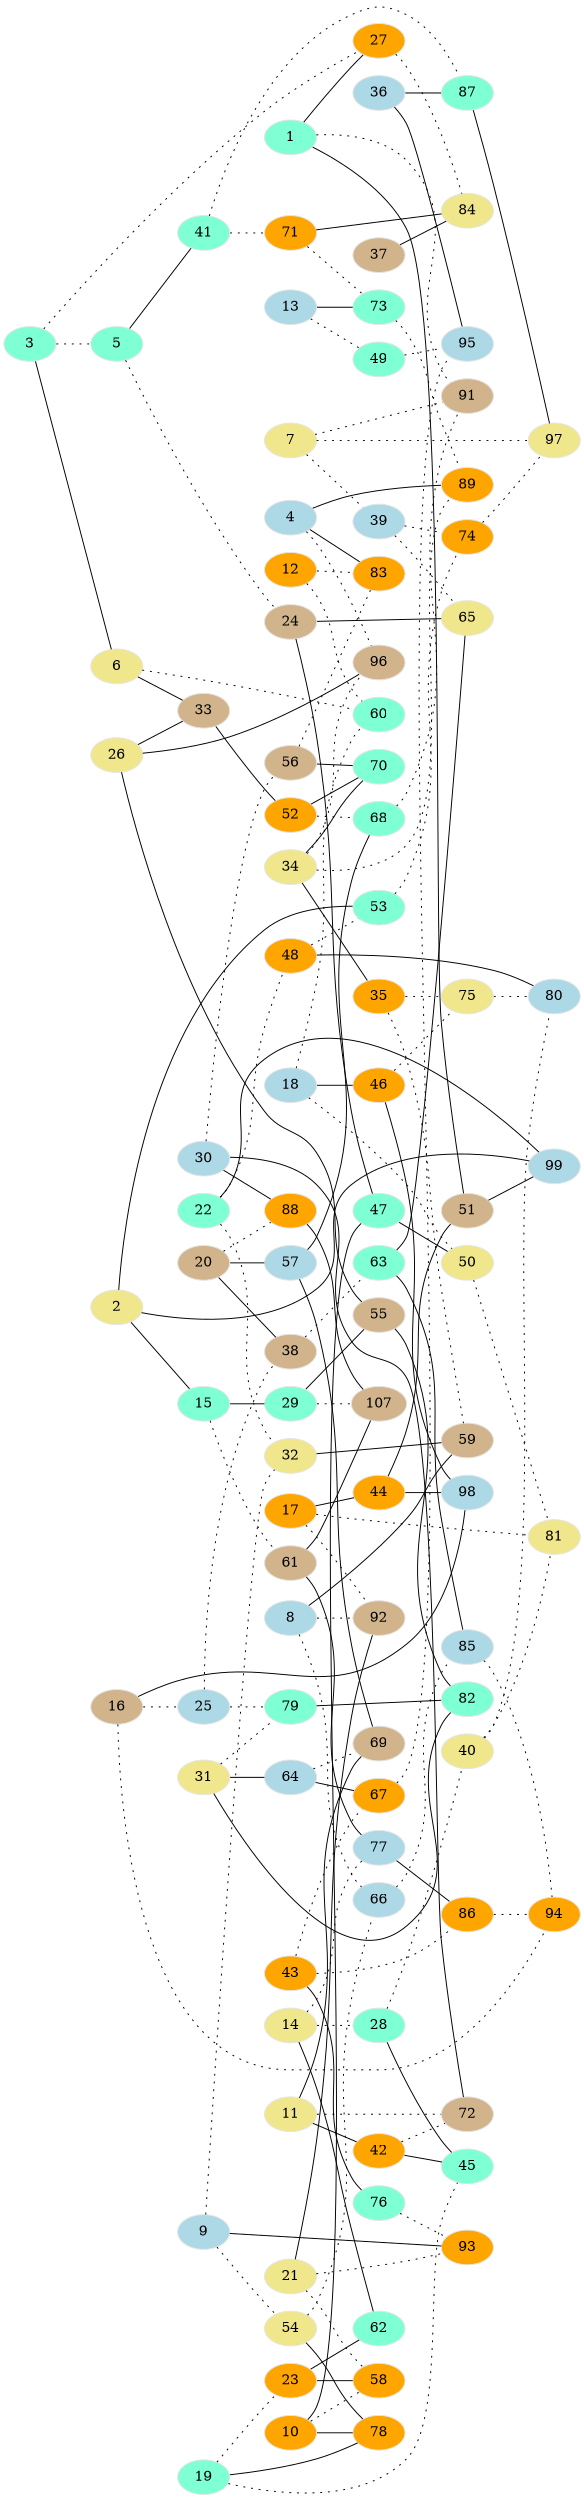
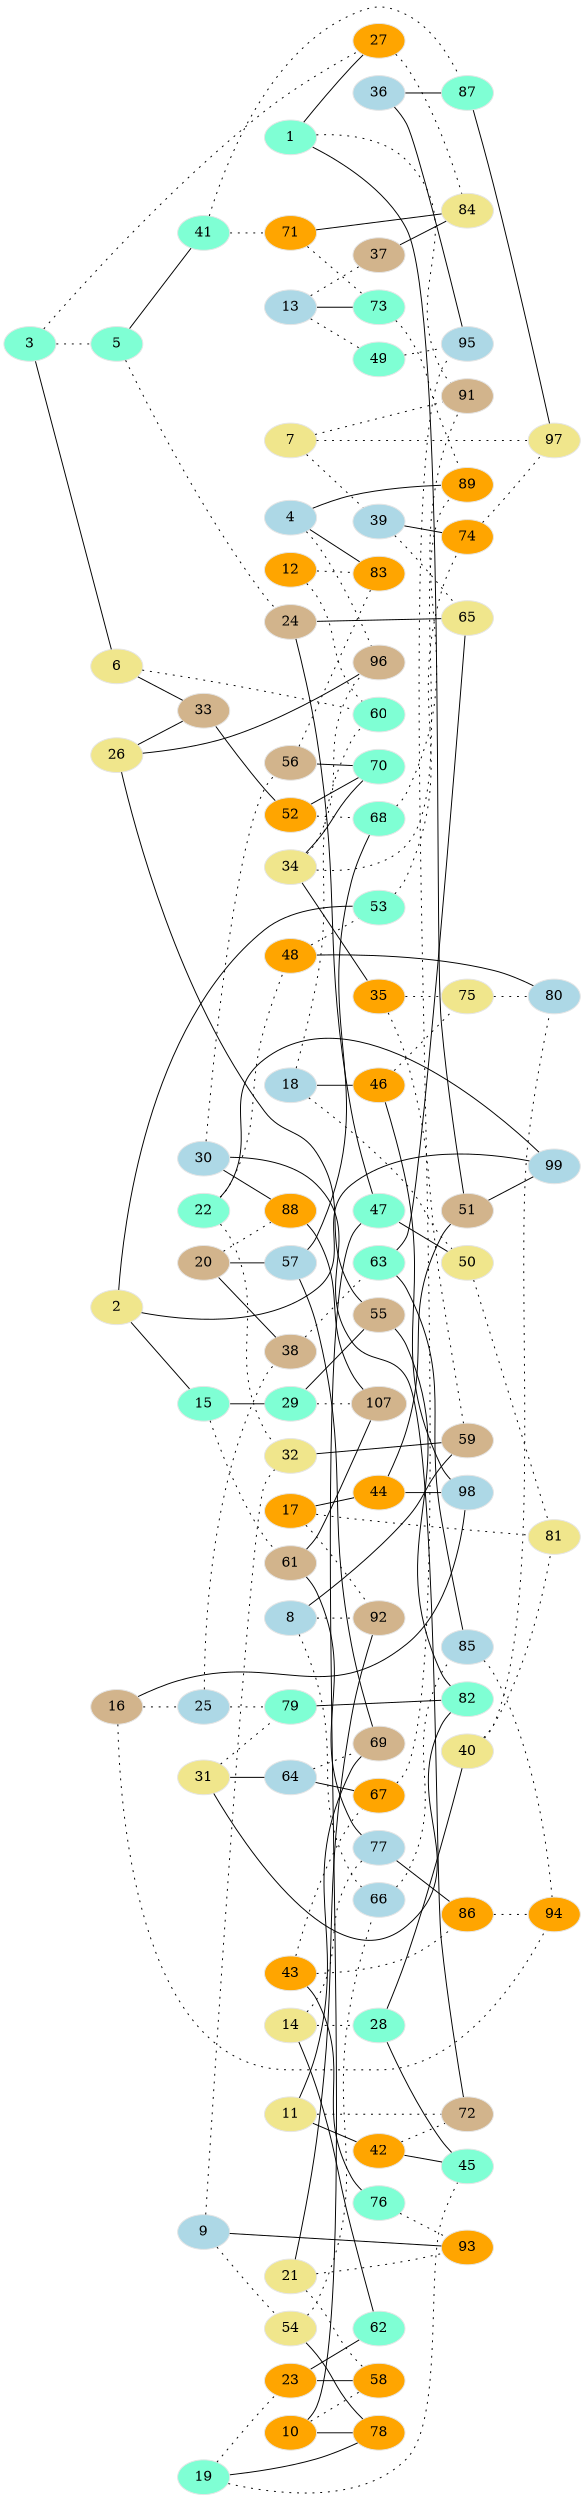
edge "37" -- "13": added
edge "39" -- "74": style dotted -> solid
edge "40" -- "28": style dotted -> solid
